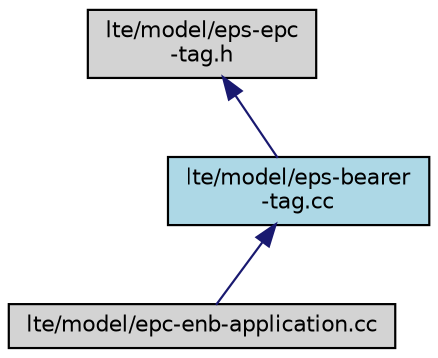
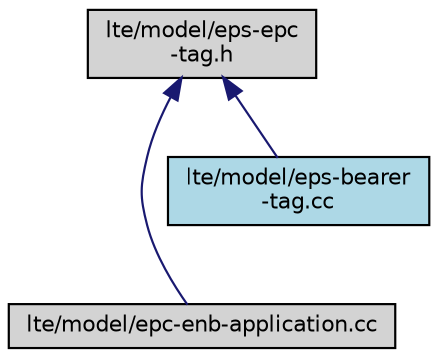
edge "lte/model/epc-enb-application.cc" -> "lte/model/eps-bearer -tag.cc": now "lte/model/epc-enb-application.cc" -> "lte/model/eps-epc -tag.h"
